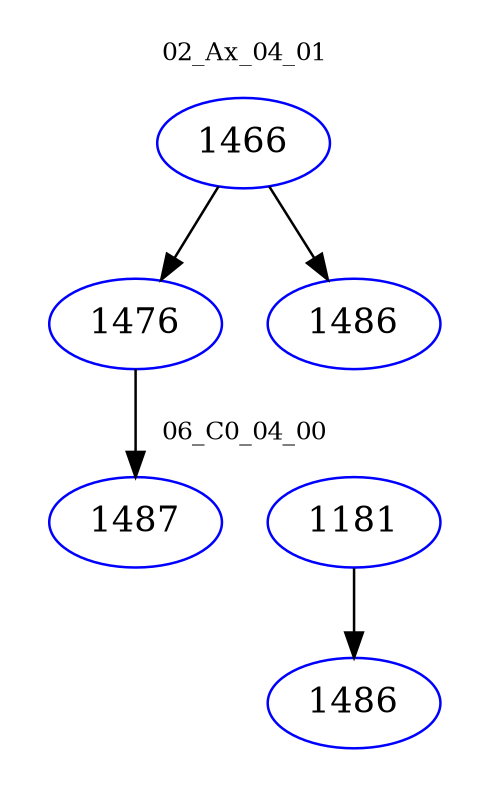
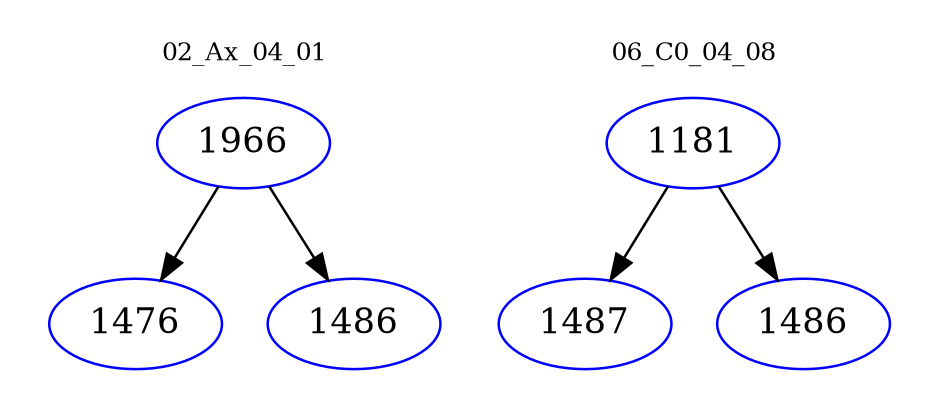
node "1466": label "1466" -> "1966"
edge "1476" -> "1487": now "1181" -> "1487"
cluster "06_C0_04_00": label "06_C0_04_00" -> "06_C0_04_08"
